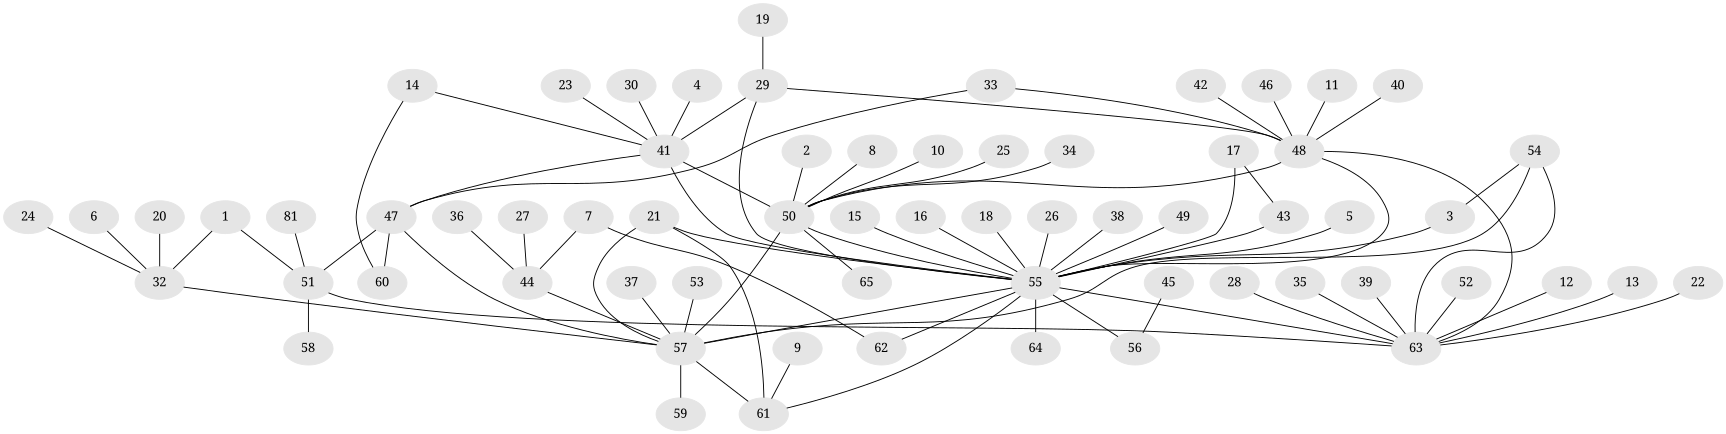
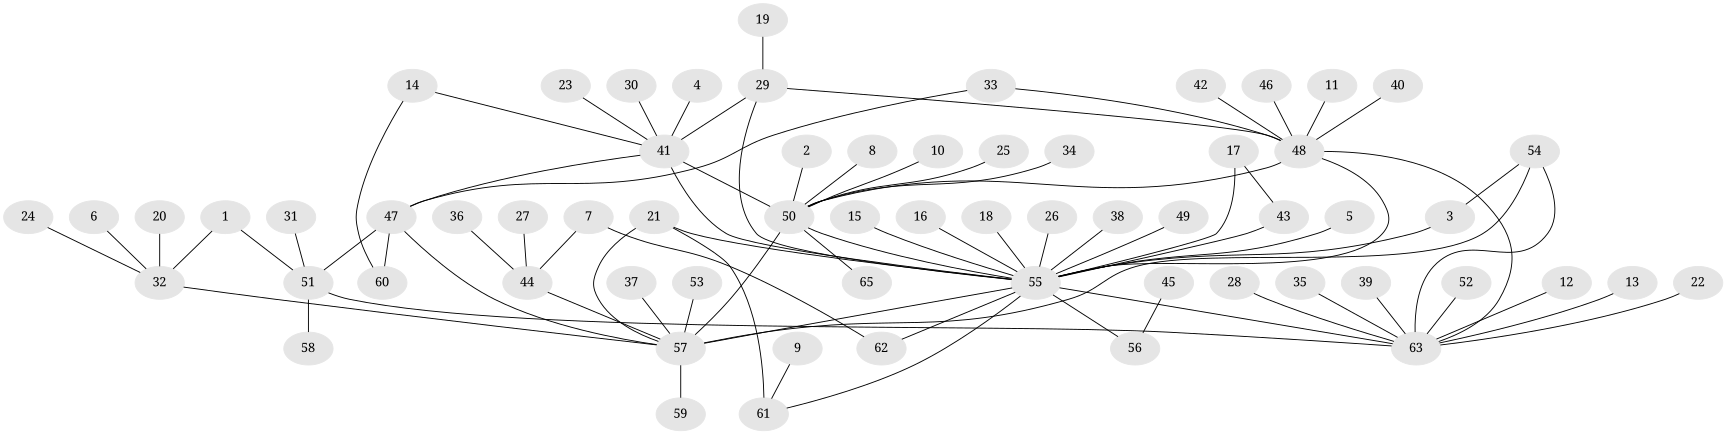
node "81": label "81" -> "31"
node "64": removed
edge "57" -- "61": removed
